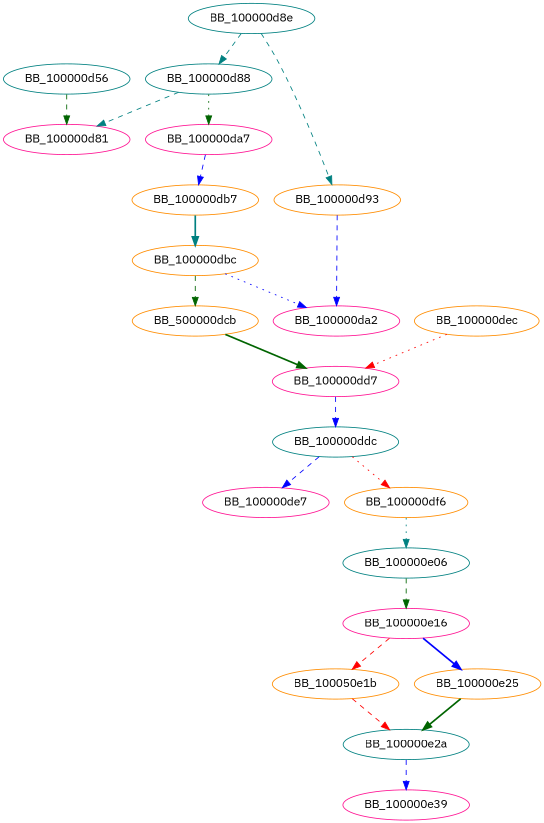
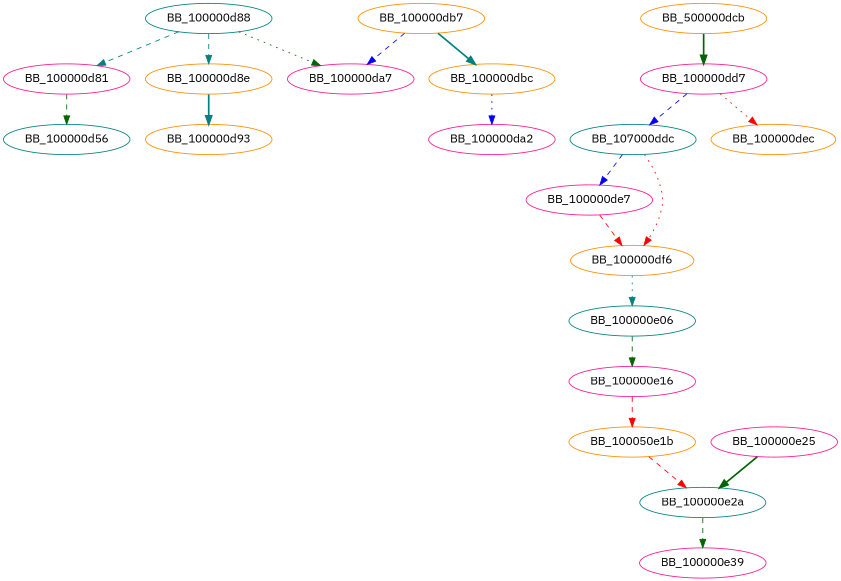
node "BB_100000d8e": color teal -> darkorange
edge "BB_100000d8e" -> "BB_100000d88": reversed
edge "BB_100000d8e" -> "BB_100000d93": style dashed -> bold
edge "BB_100000d56" -> "BB_100000d81": reversed
edge "BB_100000da7" -> "BB_100000db7": reversed
edge "BB_100000de7" -> "BB_100000df6": added
edge "BB_100000d93" -> "BB_100000da2": removed
edge "BB_100000dbc" -> "BB_500000dcb": removed
edge "BB_100000dec" -> "BB_100000dd7": reversed
node "BB_100000ddc": label "BB_100000ddc" -> "BB_107000ddc"
edge "BB_100000e16" -> "BB_100000e25": removed
node "BB_100000e25": color darkorange -> deeppink
edge "BB_100000e2a" -> "BB_100000e39": color blue -> darkgreen
